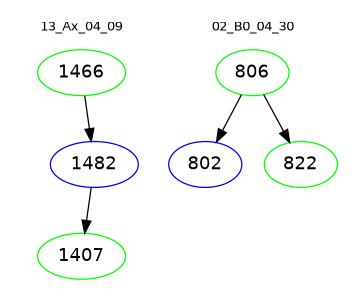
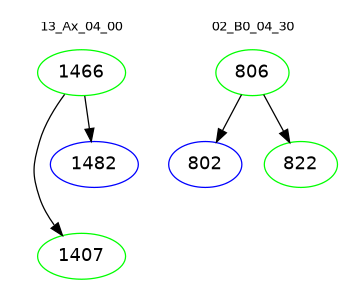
cluster "13_Ax_04_09": label "13_Ax_04_09" -> "13_Ax_04_00"
edge "1482" -> "1407": now "1466" -> "1407"
